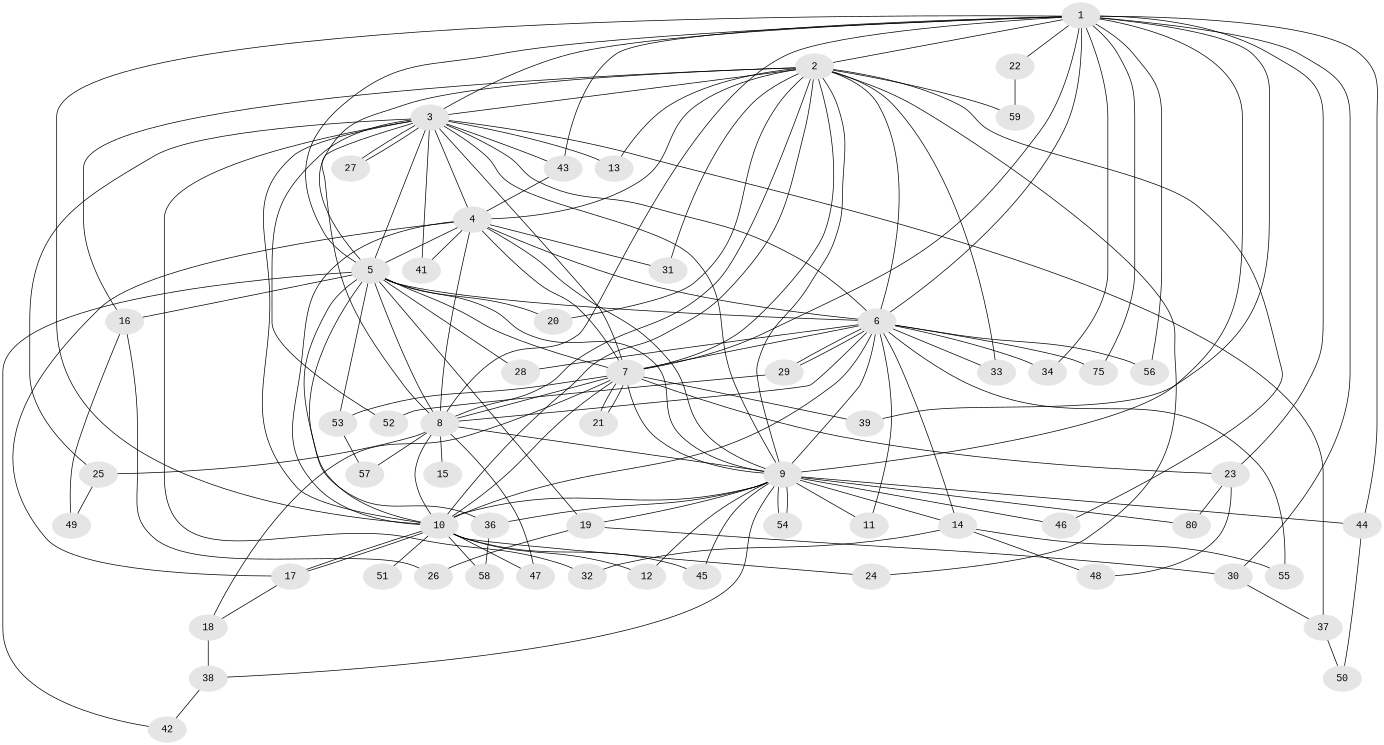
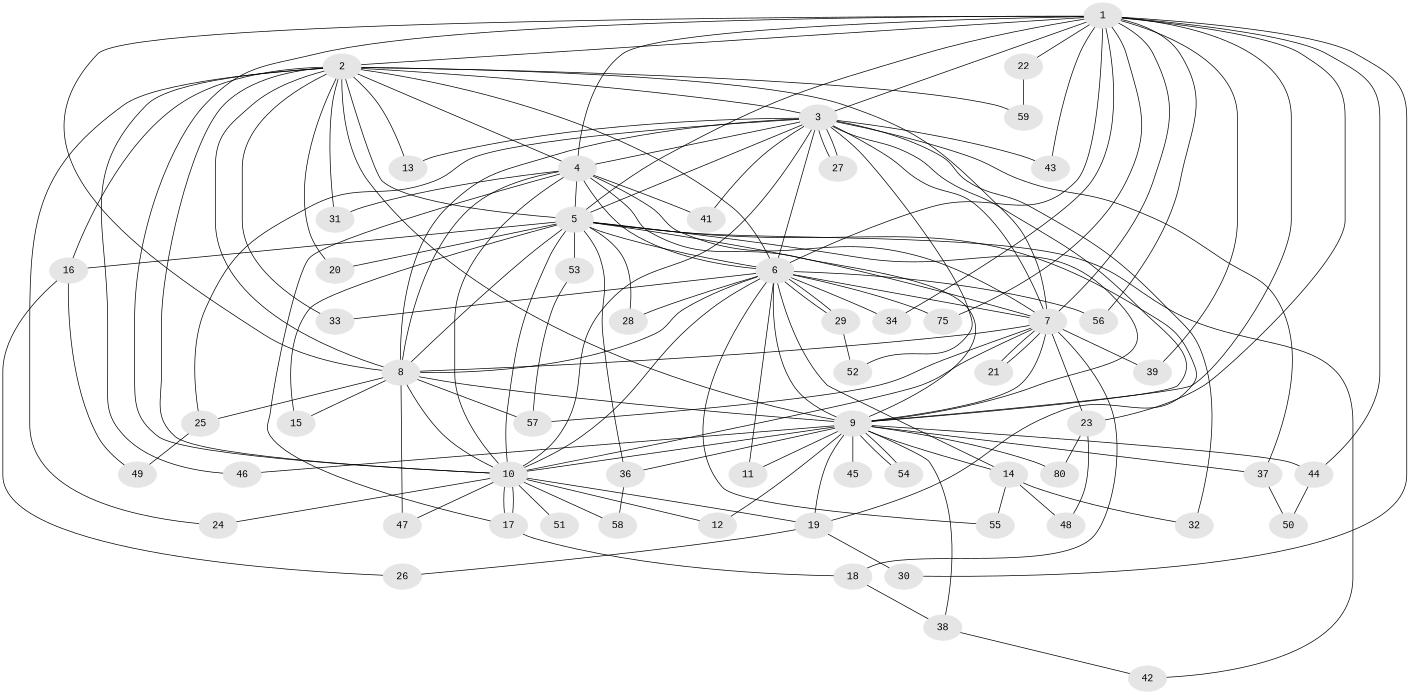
edge "43" -- "4": now "1" -- "4"
edge "5" -- "15": added
edge "7" -- "53": now "7" -- "57"
edge "10" -- "45": now "10" -- "19"
edge "30" -- "37": now "9" -- "37"
